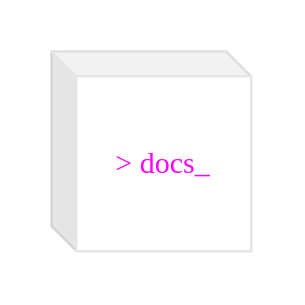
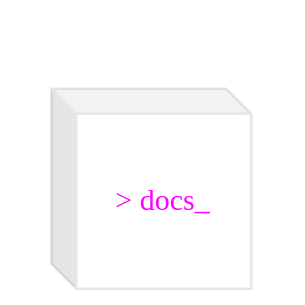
node "> docs_": moved (151, 151) -> (151, 189)
